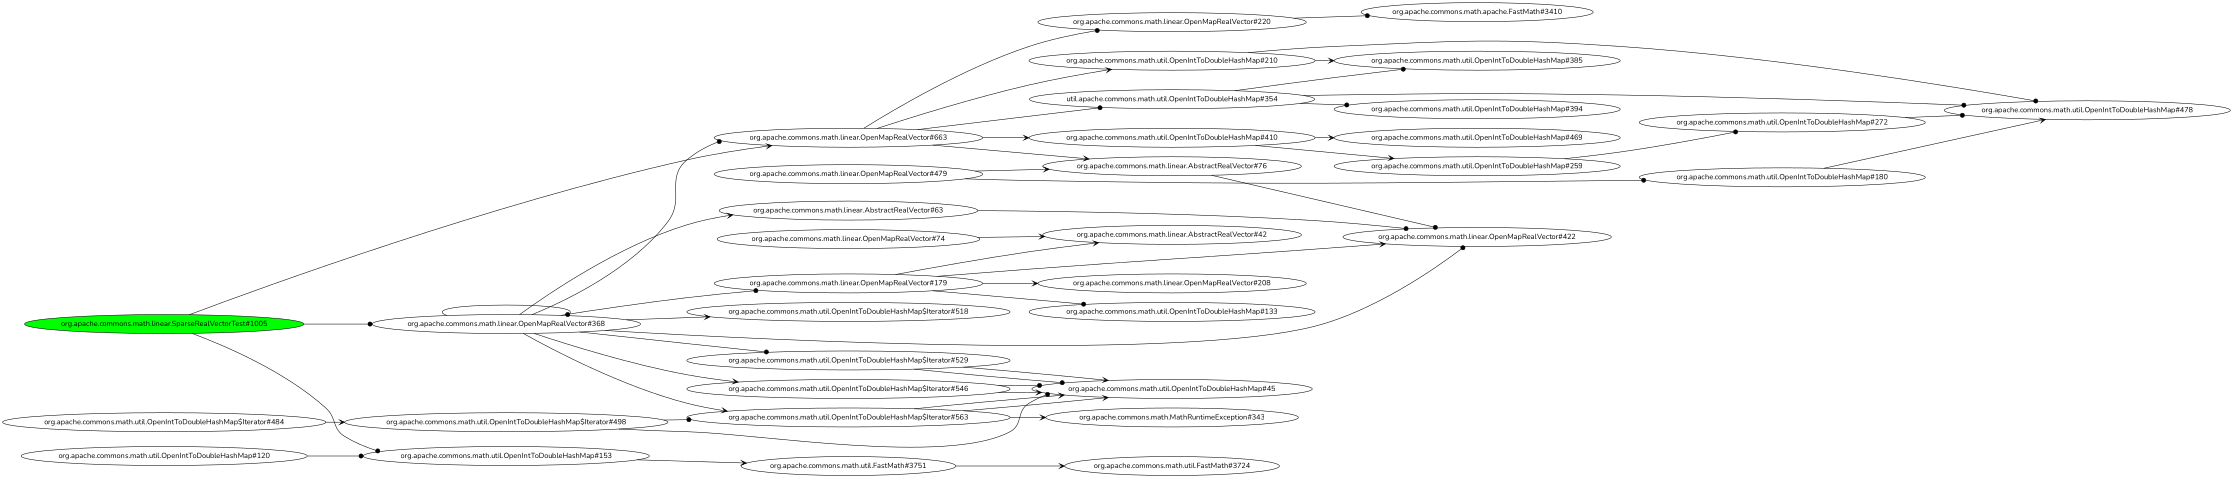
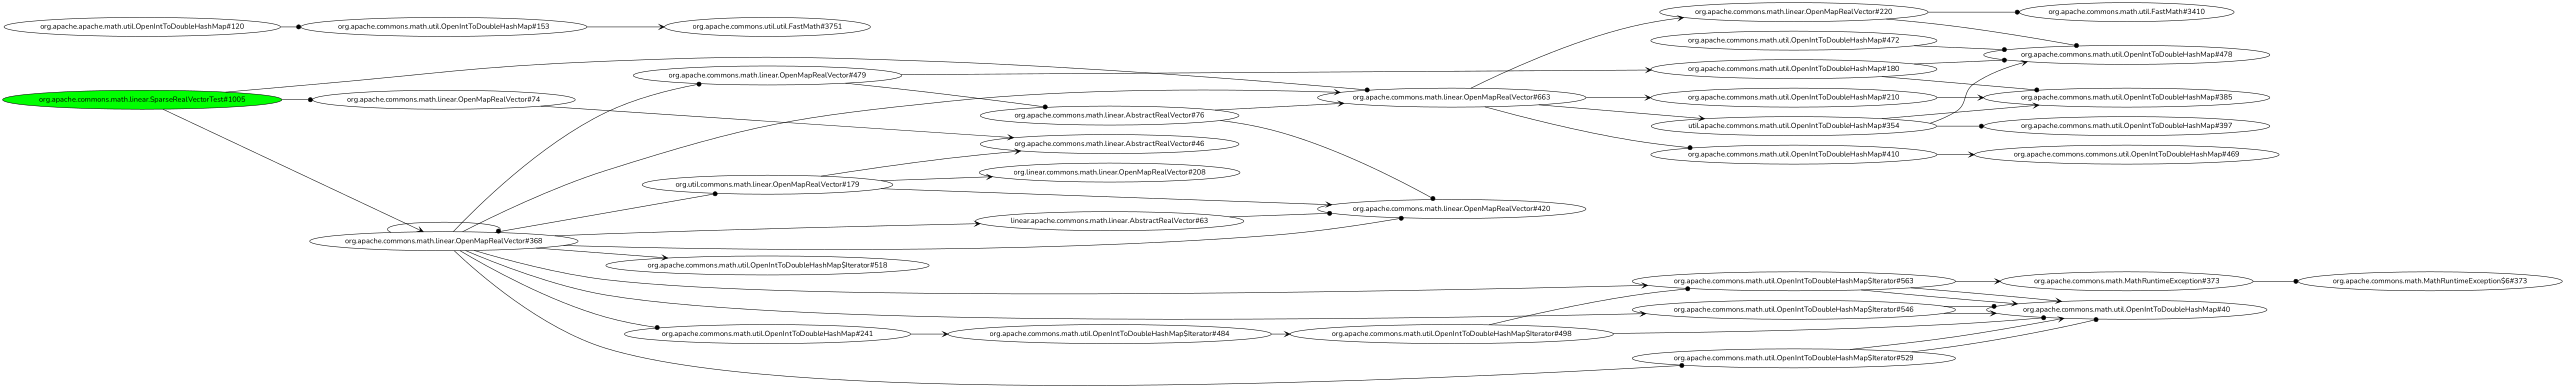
node "org.apache.commons.math.apache.FastMath#3410": label "org.apache.commons.math.apache.FastMath#3410" -> "org.apache.commons.math.util.FastMath#3410"
edge "org.apache.commons.math.util.OpenIntToDoubleHashMap#210" -> "org.apache.commons.math.util.OpenIntToDoubleHashMap#478": now "org.apache.commons.math.linear.OpenMapRealVector#220" -> "org.apache.commons.math.util.OpenIntToDoubleHashMap#478"
edge "org.apache.commons.math.linear.OpenMapRealVector#663" -> "org.apache.commons.math.linear.OpenMapRealVector#220": arrowhead dot -> vee
edge "util.apache.commons.math.util.OpenIntToDoubleHashMap#354" -> "org.apache.commons.math.util.OpenIntToDoubleHashMap#385": arrowhead dot -> vee
edge "org.apache.commons.math.util.OpenIntToDoubleHashMap#180" -> "org.apache.commons.math.util.OpenIntToDoubleHashMap#385": added
edge "util.apache.commons.math.util.OpenIntToDoubleHashMap#354" -> "org.apache.commons.math.util.OpenIntToDoubleHashMap#478": arrowhead dot -> vee
node "org.apache.commons.math.util.OpenIntToDoubleHashMap#394": label "org.apache.commons.math.util.OpenIntToDoubleHashMap#394" -> "org.apache.commons.math.util.OpenIntToDoubleHashMap#397"
edge "org.apache.commons.math.linear.OpenMapRealVector#663" -> "util.apache.commons.math.util.OpenIntToDoubleHashMap#354": arrowhead dot -> vee
node "org.apache.commons.math.util.OpenIntToDoubleHashMap#272": label "org.apache.commons.math.util.OpenIntToDoubleHashMap#272" -> "org.apache.commons.math.util.OpenIntToDoubleHashMap#472"
edge "org.apache.commons.math.linear.OpenMapRealVector#368" -> "org.apache.commons.math.linear.OpenMapRealVector#479": added
edge "org.apache.commons.math.linear.OpenMapRealVector#663" -> "org.apache.commons.math.util.OpenIntToDoubleHashMap#410": arrowhead vee -> dot
node "org.apache.commons.math.util.OpenIntToDoubleHashMap#469": label "org.apache.commons.math.util.OpenIntToDoubleHashMap#469" -> "org.apache.commons.commons.util.OpenIntToDoubleHashMap#469"
edge "org.apache.commons.math.util.OpenIntToDoubleHashMap#180" -> "org.apache.commons.math.util.OpenIntToDoubleHashMap#478": arrowhead vee -> dot
edge "org.apache.commons.math.linear.OpenMapRealVector#663" -> "org.apache.commons.math.linear.AbstractRealVector#76": reversed
node "org.apache.commons.math.util.OpenIntToDoubleHashMap#259": removed
edge "org.apache.commons.math.linear.OpenMapRealVector#479" -> "org.apache.commons.math.linear.AbstractRealVector#76": arrowhead vee -> dot
edge "org.apache.commons.math.linear.OpenMapRealVector#479" -> "org.apache.commons.math.util.OpenIntToDoubleHashMap#180": arrowhead dot -> vee
node "org.apache.commons.math.linear.AbstractRealVector#63": label "org.apache.commons.math.linear.AbstractRealVector#63" -> "linear.apache.commons.math.linear.AbstractRealVector#63"
edge "org.apache.commons.math.linear.SparseRealVectorTest#1005" -> "org.apache.commons.math.linear.OpenMapRealVector#663": arrowhead vee -> dot
node "org.apache.commons.math.linear.AbstractRealVector#42": label "org.apache.commons.math.linear.AbstractRealVector#42" -> "org.apache.commons.math.linear.AbstractRealVector#46"
node "org.apache.commons.math.linear.OpenMapRealVector#422": label "org.apache.commons.math.linear.OpenMapRealVector#422" -> "org.apache.commons.math.linear.OpenMapRealVector#420"
edge "org.apache.commons.math.linear.OpenMapRealVector#368" -> "org.apache.commons.math.linear.OpenMapRealVector#663": arrowhead dot -> vee
node "org.apache.commons.math.MathRuntimeException$6#373": added
node "org.apache.commons.math.linear.OpenMapRealVector#179": label "org.apache.commons.math.linear.OpenMapRealVector#179" -> "org.util.commons.math.linear.OpenMapRealVector#179"
node "org.apache.commons.math.linear.OpenMapRealVector#208": label "org.apache.commons.math.linear.OpenMapRealVector#208" -> "org.linear.commons.math.linear.OpenMapRealVector#208"
node "org.apache.commons.math.util.OpenIntToDoubleHashMap#133": removed
edge "org.apache.commons.math.linear.SparseRealVectorTest#1005" -> "org.apache.commons.math.linear.OpenMapRealVector#368": arrowhead dot -> vee
node "org.apache.commons.math.util.OpenIntToDoubleHashMap#241": added
edge "org.apache.commons.math.linear.SparseRealVectorTest#1005" -> "org.apache.commons.math.util.OpenIntToDoubleHashMap#153": now "org.apache.commons.math.linear.SparseRealVectorTest#1005" -> "org.apache.commons.math.linear.OpenMapRealVector#74"
node "org.apache.commons.math.util.OpenIntToDoubleHashMap#45": label "org.apache.commons.math.util.OpenIntToDoubleHashMap#45" -> "org.apache.commons.math.util.OpenIntToDoubleHashMap#40"
node "org.apache.commons.math.MathRuntimeException#343": label "org.apache.commons.math.MathRuntimeException#343" -> "org.apache.commons.math.MathRuntimeException#373"
node "org.apache.commons.math.util.OpenIntToDoubleHashMap#120": label "org.apache.commons.math.util.OpenIntToDoubleHashMap#120" -> "org.apache.apache.math.util.OpenIntToDoubleHashMap#120"
node "org.apache.commons.math.util.FastMath#3751": label "org.apache.commons.math.util.FastMath#3751" -> "org.apache.commons.util.util.FastMath#3751"
node "org.apache.commons.math.util.FastMath#3724": removed
